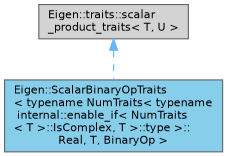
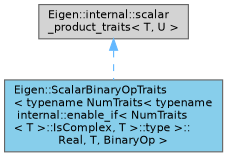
node "Eigen::traits::scalar _product_traits< T, U >": label "Eigen::traits::scalar _product_traits< T, U >" -> "Eigen::internal::scalar _product_traits< T, U >"
